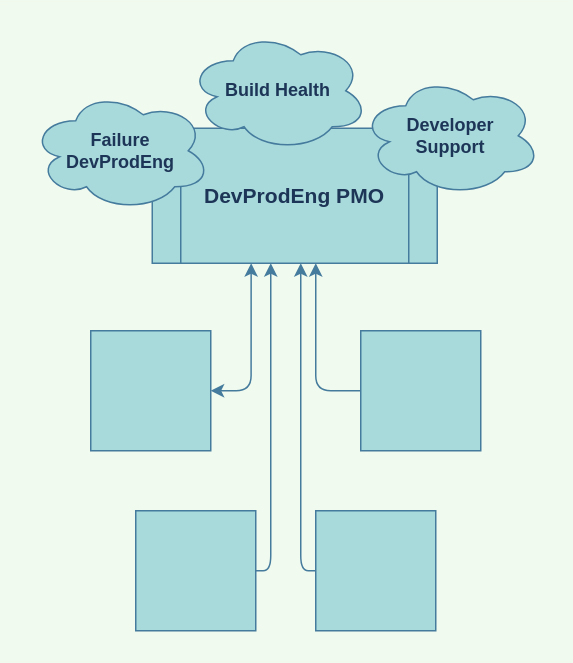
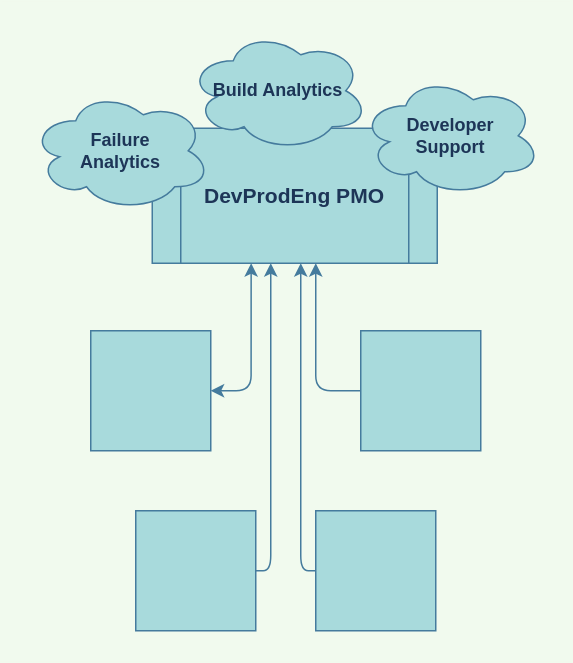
node "Build Health": label "Build Health" -> "Build Analytics"
node "Failure DevProdEng": label "Failure DevProdEng" -> "Failure Analytics"
